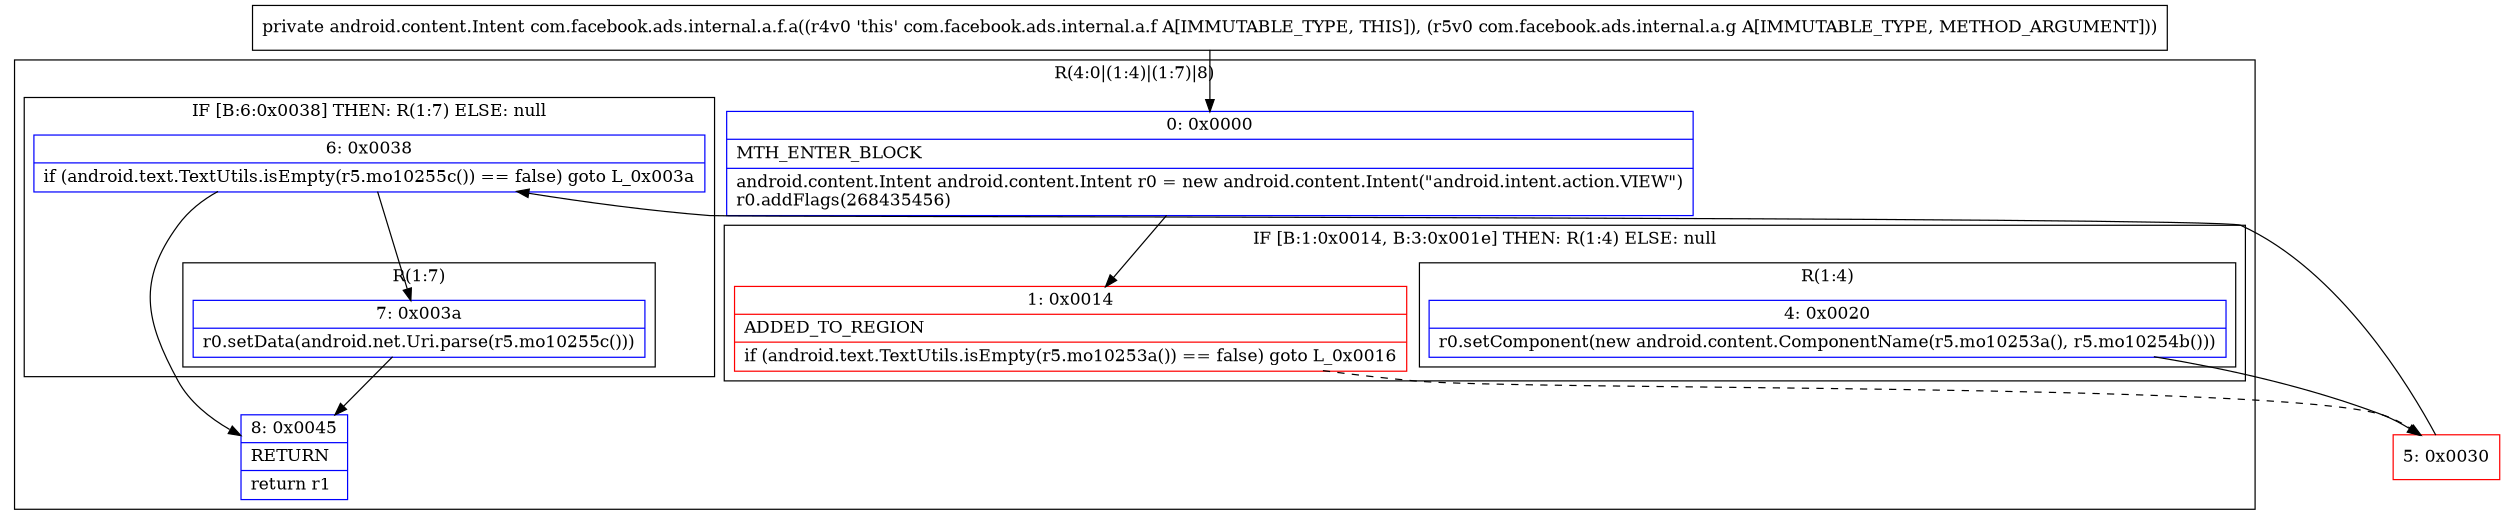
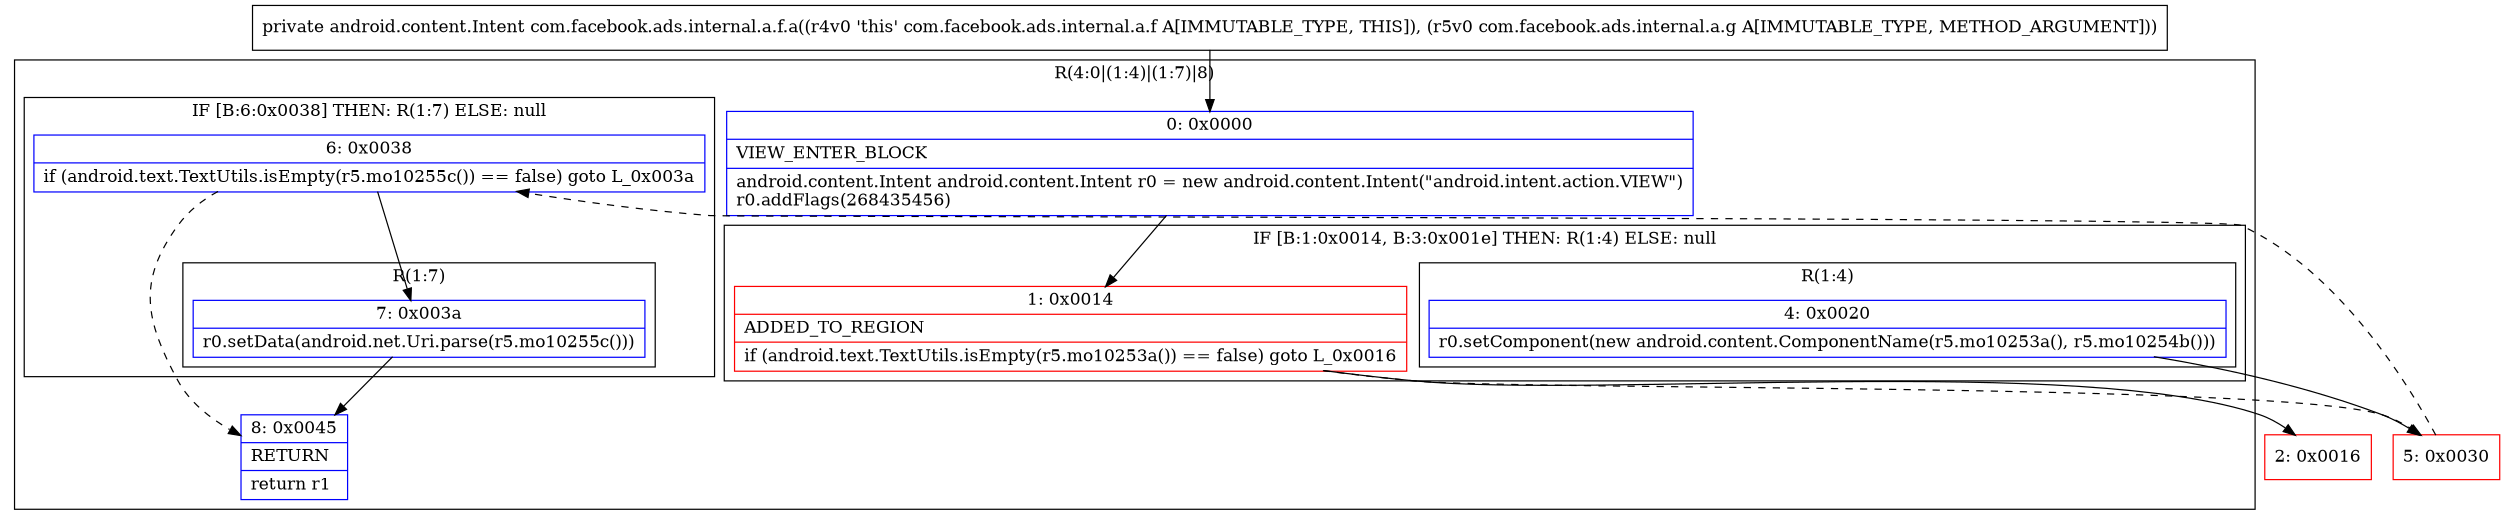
node "0: 0x0000": text "MTH_ENTER_BLOCK" -> "VIEW_ENTER_BLOCK"
edge "5: 0x0030" -> "6: 0x0038": style solid -> dashed
edge "6: 0x0038" -> "8: 0x0045": style solid -> dashed
node "2: 0x0016": added
